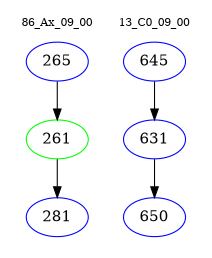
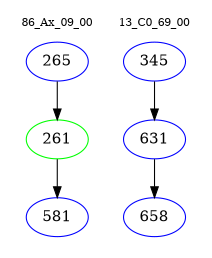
cluster "13_C0_09_00": label "13_C0_09_00" -> "13_C0_69_00"
node "645": label "645" -> "345"
node "281": label "281" -> "581"
node "650": label "650" -> "658"
